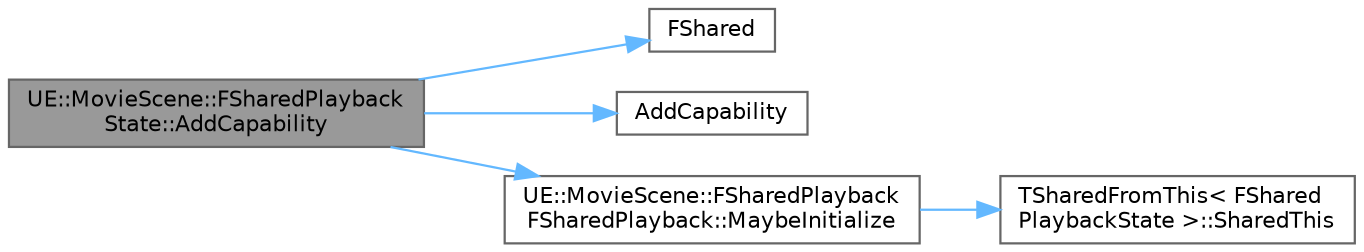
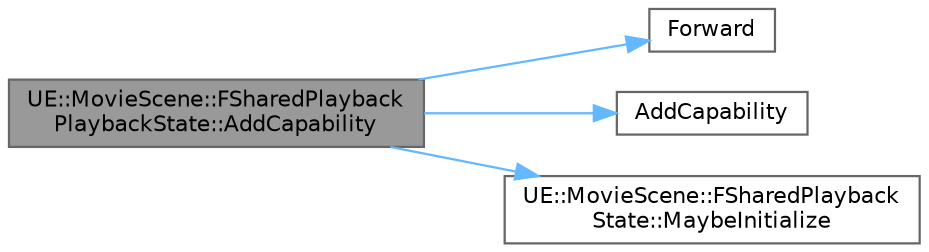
node "FShared": label "FShared" -> "Forward"
node "UE::MovieScene::FSharedPlayback State::AddCapability": label "UE::MovieScene::FSharedPlayback State::AddCapability" -> "UE::MovieScene::FSharedPlayback PlaybackState::AddCapability"
node "UE::MovieScene::FSharedPlayback FSharedPlayback::MaybeInitialize": label "UE::MovieScene::FSharedPlayback FSharedPlayback::MaybeInitialize" -> "UE::MovieScene::FSharedPlayback State::MaybeInitialize"
node "TSharedFromThis< FShared PlaybackState >::SharedThis": removed
